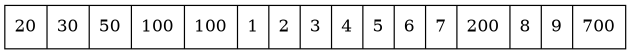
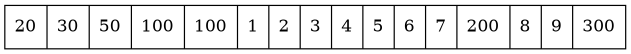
node "20": text "700" -> "300"
